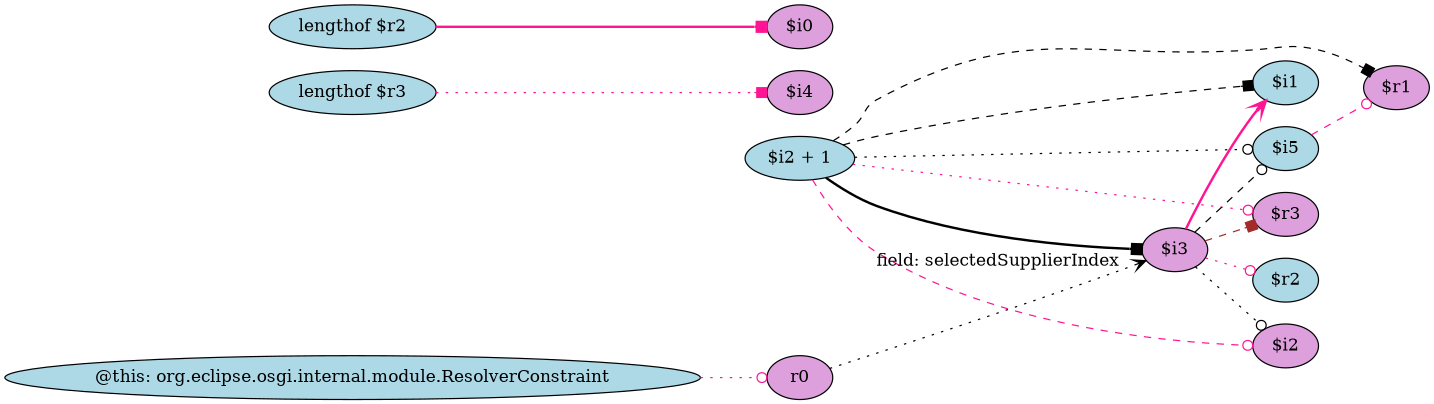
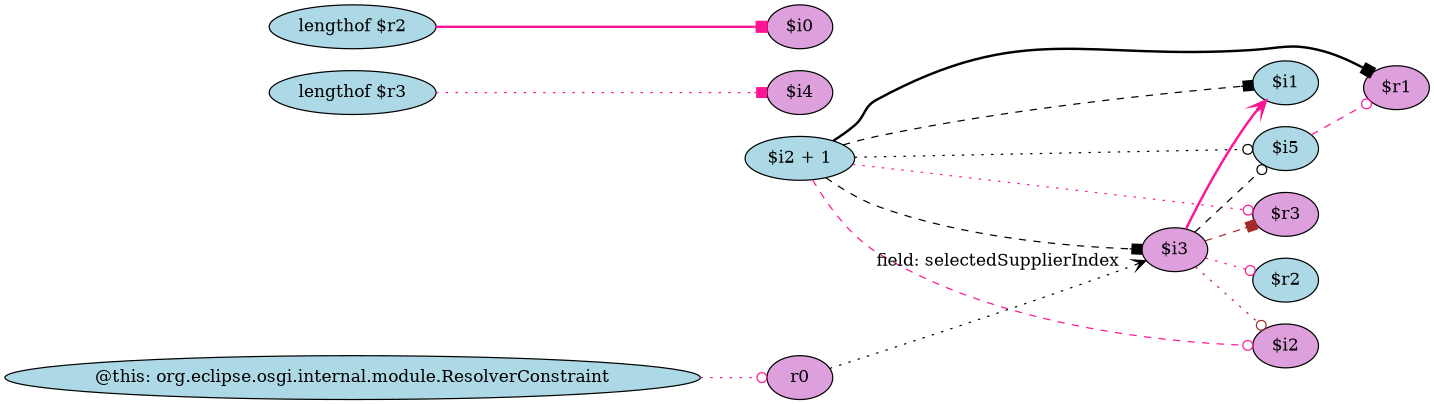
edge "$i2 + 1" -> "$r1": style dashed -> bold
edge "$i2 + 1" -> "$i3": style bold -> dashed
edge "$i3" -> "$i2": color black -> brown
